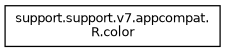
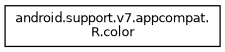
node "support.support.v7.appcompat. R.color": label "support.support.v7.appcompat. R.color" -> "android.support.v7.appcompat. R.color"
